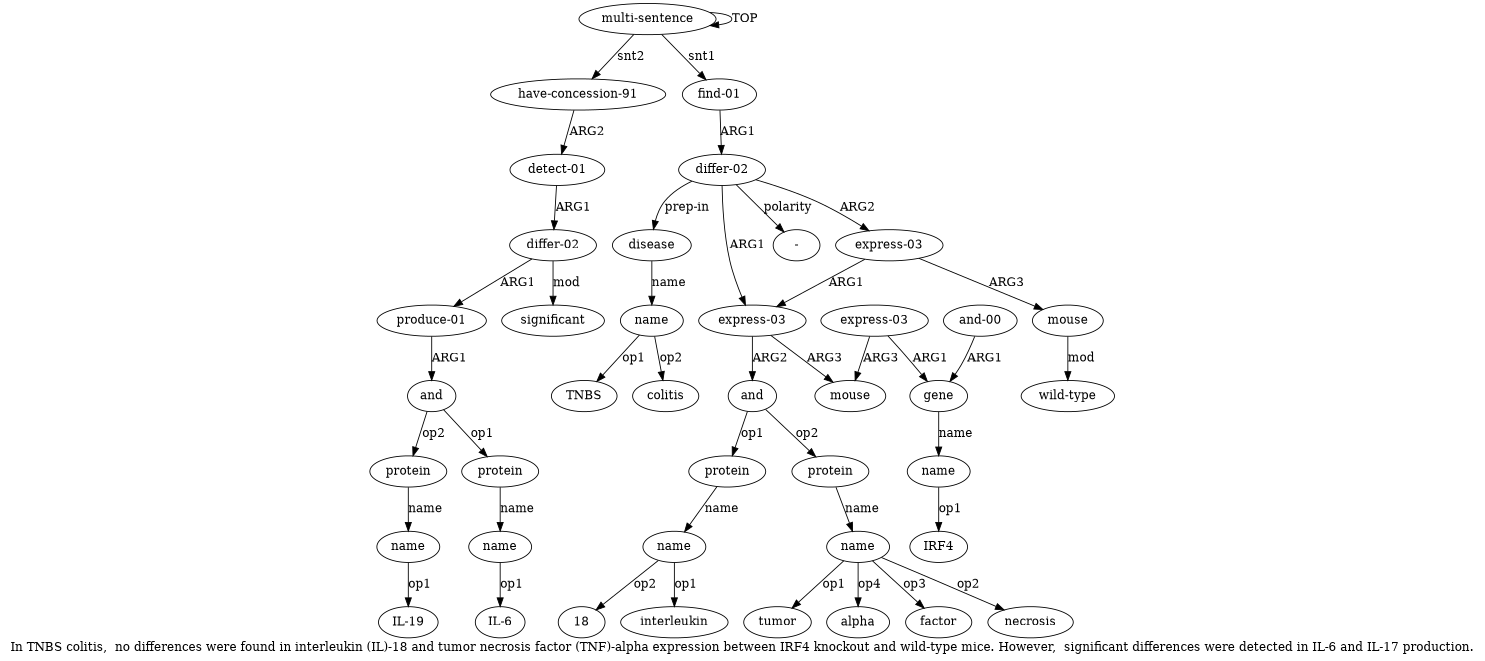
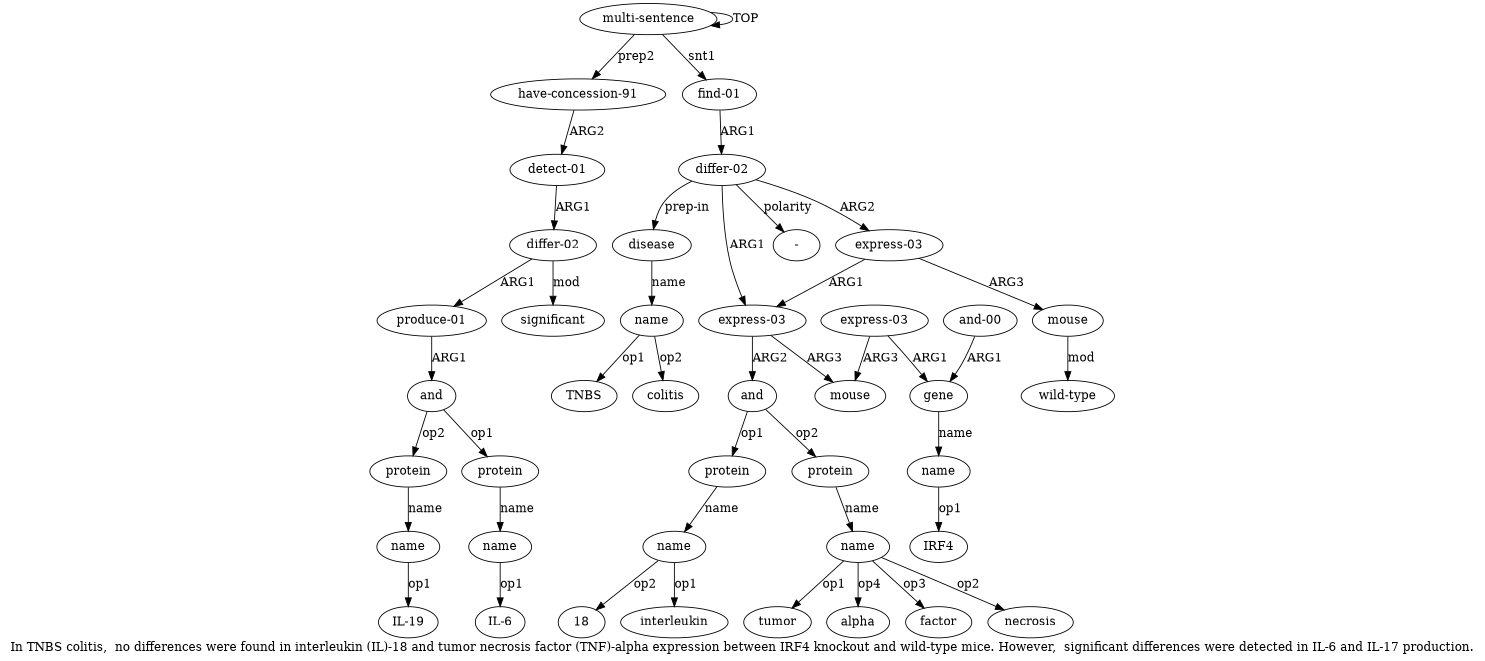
edge "multi-sentence" -> "have-concession-91": label "snt2" -> "prep2"
